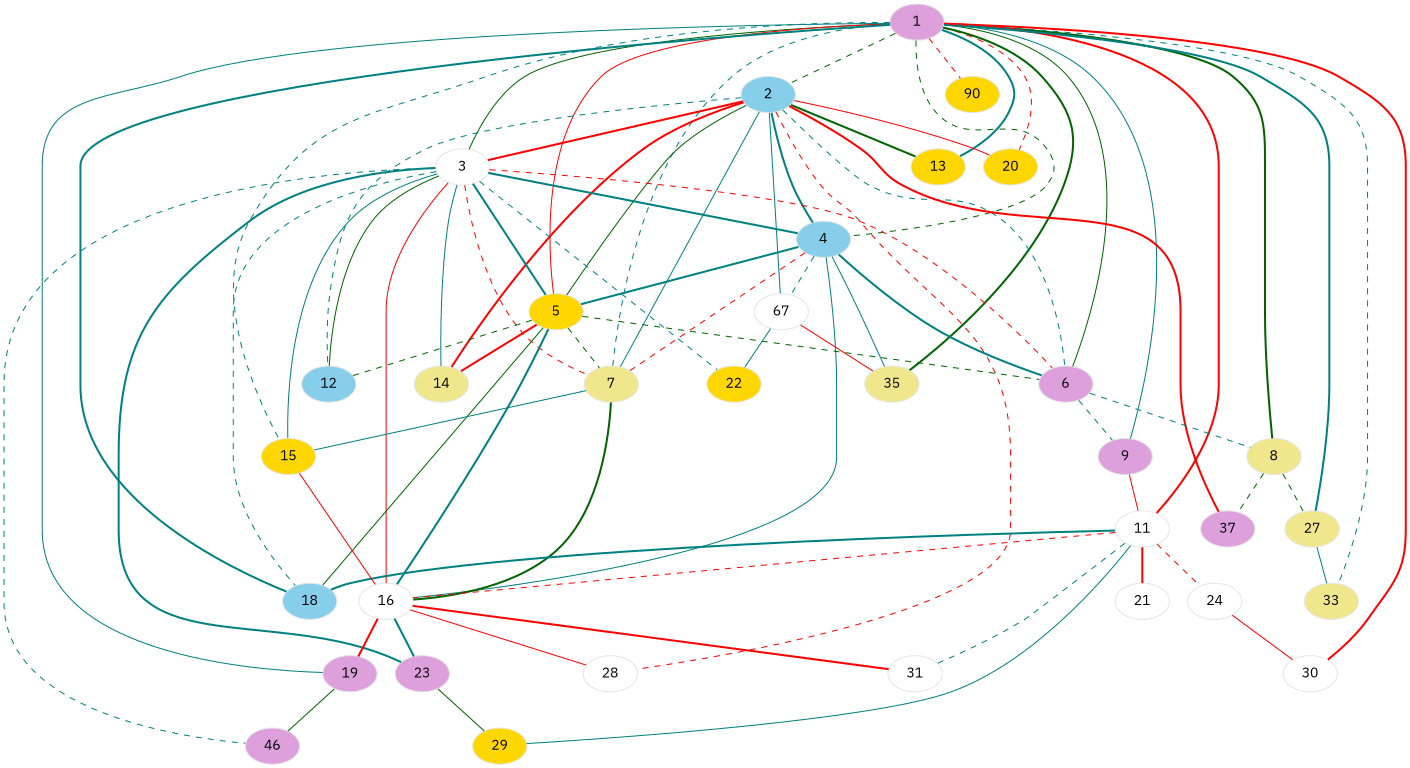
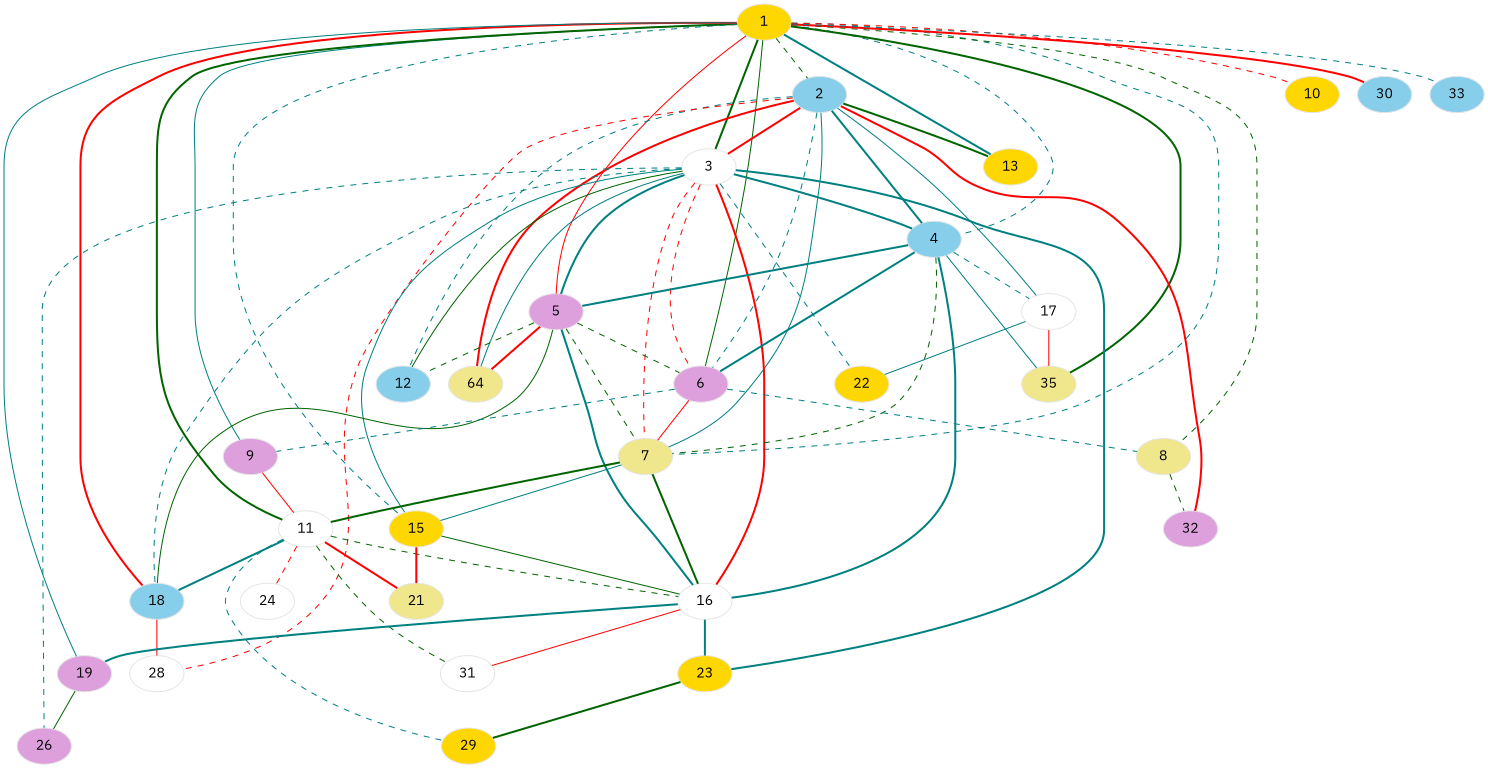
node "1": fillcolor plum -> gold
edge "1" -- "3": style solid -> bold
node "90": label "90" -> "10"
edge "1" -- "18": color teal -> red
edge "1" -- "8": style bold -> dashed
node "20": removed
edge "1" -- "4": color darkgreen -> teal
edge "1" -- "11": color red -> darkgreen
edge "2" -- "5": removed
node "5": fillcolor gold -> plum
edge "4" -- "7": color red -> darkgreen
node "67": label "67" -> "17"
edge "3" -- "16": style solid -> bold
node "14": label "14" -> "64"
edge "6" -- "7": added
edge "7" -- "11": added
edge "15" -- "16": color red -> darkgreen
node "37": label "37" -> "32"
node "27": removed
edge "4" -- "16": style solid -> bold
edge "15" -- "21": added
edge "11" -- "16": color red -> darkgreen
node "21": fillcolor white -> khaki
node "33": fillcolor khaki -> skyblue
edge "11" -- "31": color teal -> darkgreen
edge "16" -- "28": now "18" -- "28"
edge "24" -- "30": removed
edge "16" -- "19": color red -> teal
edge "16" -- "31": style bold -> solid
node "23": fillcolor plum -> gold
node "30": fillcolor white -> skyblue
edge "23" -- "29": style solid -> bold
edge "11" -- "29": style solid -> dashed
node "46": label "46" -> "26"
